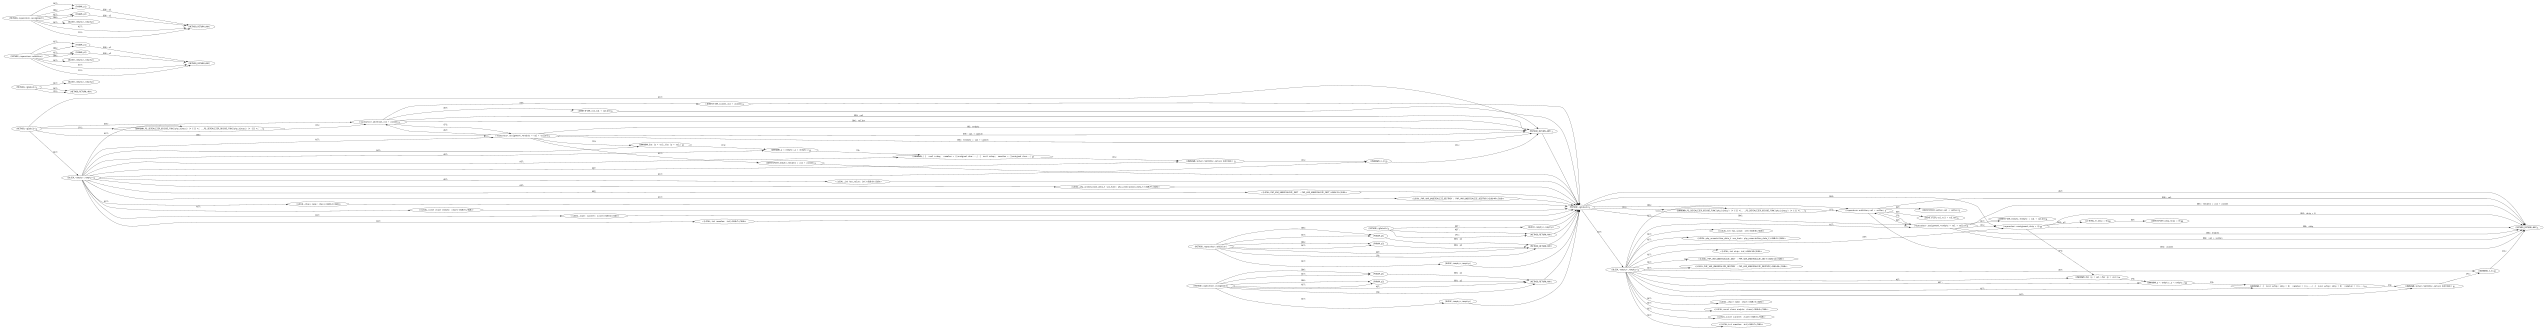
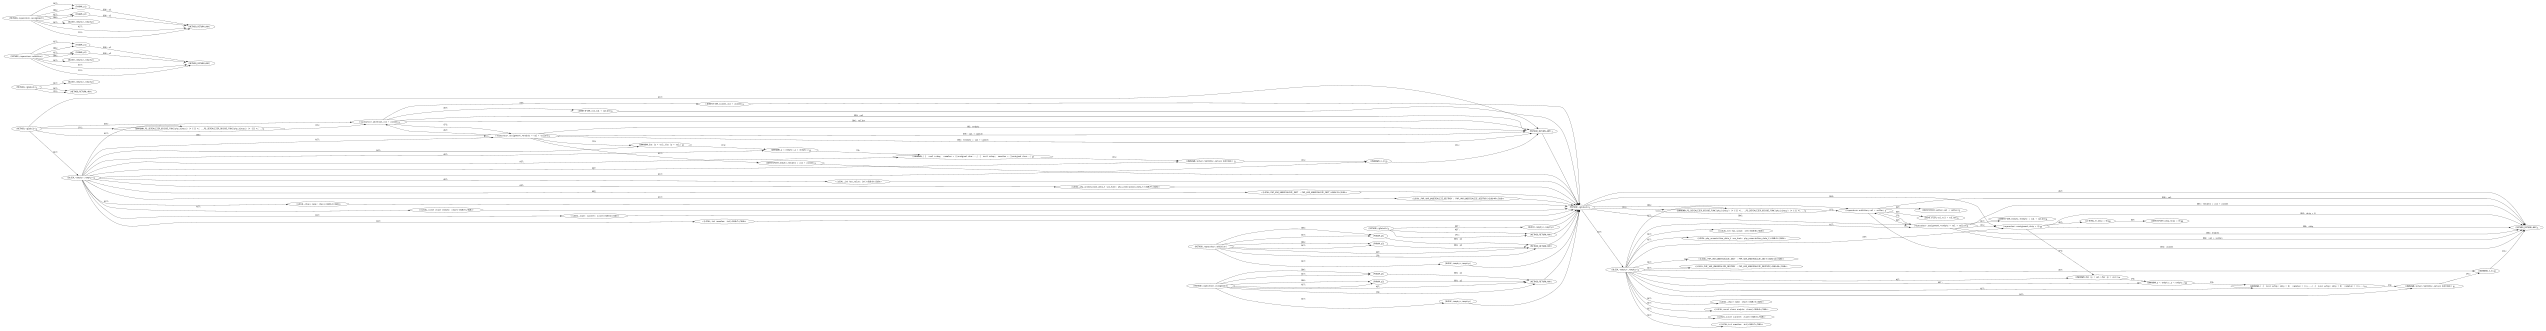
edge "(<operator>.assignment,skip = 0)" -> "(LITERAL,0,skip = 0)": label "DDG: p2" -> "AST: "
node "<(LOCAL,int skip: int)<SUB>10</SUB>>": removed
